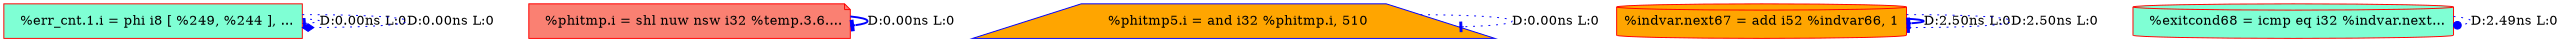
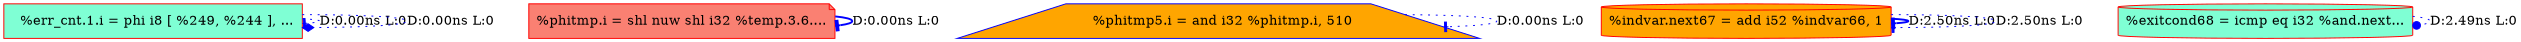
node "%phitmp.i = shl nuw nsw i32 %temp.3.6....": label "%phitmp.i = shl nuw nsw i32 %temp.3.6...." -> "%phitmp.i = shl nuw shl i32 %temp.3.6...."
node "%exitcond68 = icmp eq i32 %indvar.next...": label "%exitcond68 = icmp eq i32 %indvar.next..." -> "%exitcond68 = icmp eq i32 %and.next..."
